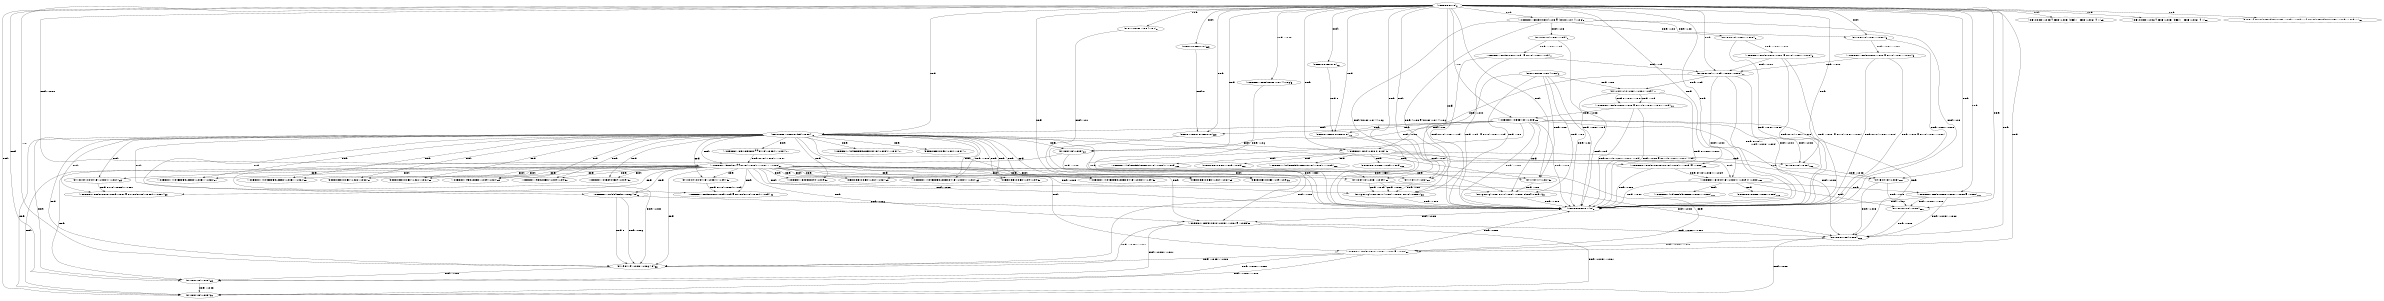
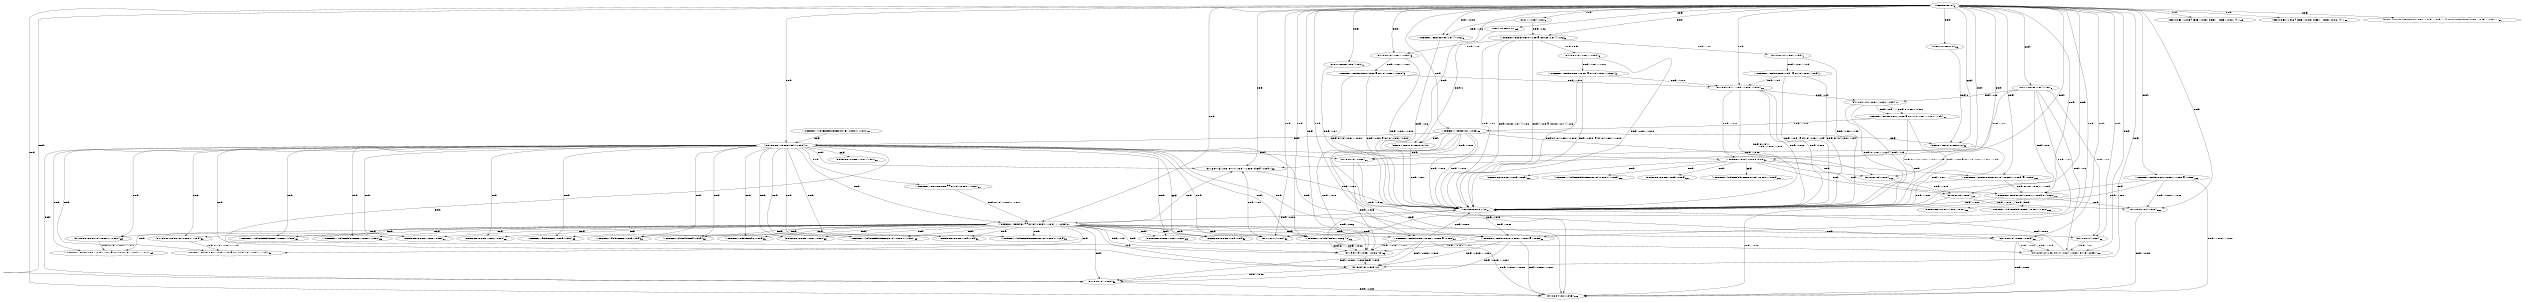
edge "(METHOD,FUN1)" -> "(PARAM,struct VAR1 *VAR2)": added, label "DDG:"
node "(PARAM,VAR5 *VAR6)": added
edge "(METHOD,FUN1)" -> "(<operator>.multiplication,VAR26 * 5)": added, label "DDG:"
edge "(<operator>.assignment,*VAR8 = (struct VAR7 *)VAR6)" -> "(FUN2,FUN2(VAR8->VAR10))": label "DDG: VAR8" -> "DDG: DDG8"
edge "(METHOD,FUN1)" -> "(<operator>.logicalNot,!VAR13)": label "VAR: " -> "DDG: "
edge "(METHOD,FUN1)" -> "(<operator>.lessThan,++FUN5(VAR13)->VAR17 < VAR18)": label "DDG: VAR20" -> "DDG: "
edge "(METHOD,FUN1)" -> "(FUN9,FUN9(VAR13, VAR26 * 5))": label "VAR: " -> "DDG: "
edge "(IDENTIFIER,VAR11,switch(VAR11))" -> "(<operator>.indirectFieldAccess,FUN5(VAR13)->VAR17)": reversed
node "(<operator>.and,VAR10 & 0x01)": text "93" -> "97"
edge "(<operator>.logicalNot,!VAR13)" -> "(FUN6,FUN6(VAR2, FUN7(VAR2), VAR28, sizeof(VAR19...)": now "(METHOD,FUN1)" -> "(FUN6,FUN6(VAR2, FUN7(VAR2), VAR28, sizeof(VAR19...)"
edge "(IDENTIFIER,VAR11,switch(VAR11))" -> "(<operator>.indirectFieldAccess,FUN5(VAR13)->VAR27)": label "DDG: VAR10" -> "CDG: "
edge "(<operator>.and,VAR10 & 0x01)" -> "(<operators>.assignmentOr,FUN5(VAR13)->VAR29 |= VAR30)": label "DDG: VAR10" -> "CDG: "
edge "(<operator>.lessThan,++FUN5(VAR13)->VAR17 < VAR18)" -> "(FUN6,FUN6(VAR2, FUN7(VAR2), VAR28, sizeof(VAR19...)": label "DDG: VAR23" -> "CDG: "
edge "(<operator>.and,FUN5(VAR13)->VAR29 & VAR31)" -> "(<operator>.assignment,VAR13->VAR22 = VAR32)": reversed
edge "(<operator>.lessThan,++FUN5(VAR13)->VAR17 < VAR18)" -> "(METHOD_RETURN,int)": reversed
edge "(<operator>.lessThan,++FUN5(VAR13)->VAR17 < VAR18)" -> "(FUN9,FUN9(VAR13, VAR26 * 5))": label "CDG: " -> "DDG: VAR9"
edge "(FUN12,FUN12(VAR13))" -> "(<operator>.assignment,VAR13->VAR22 = VAR23)": reversed
